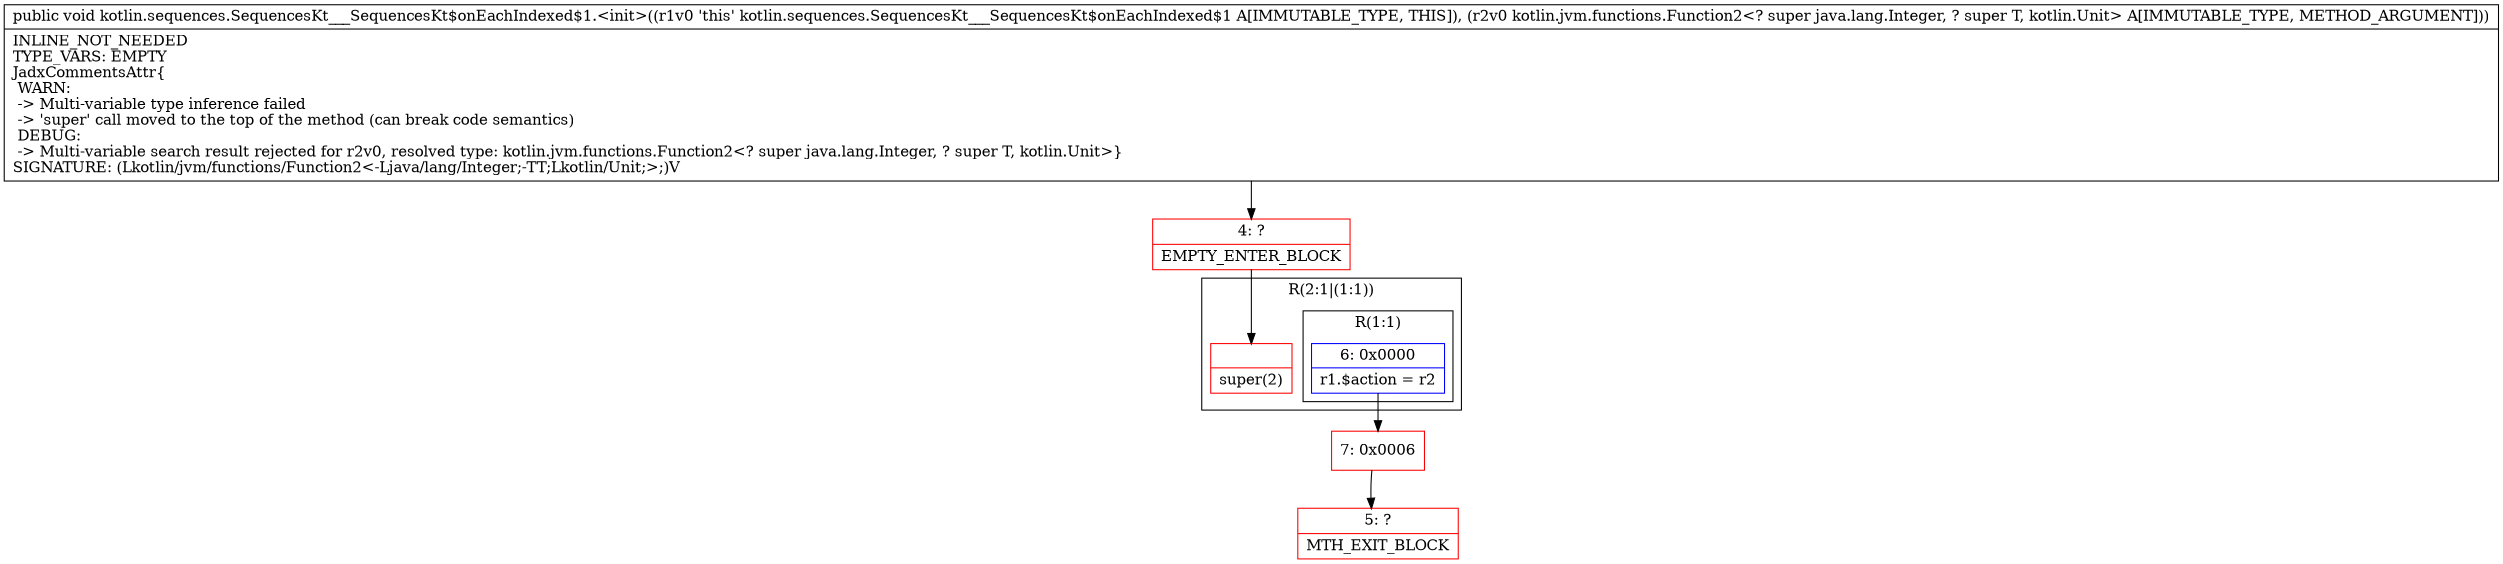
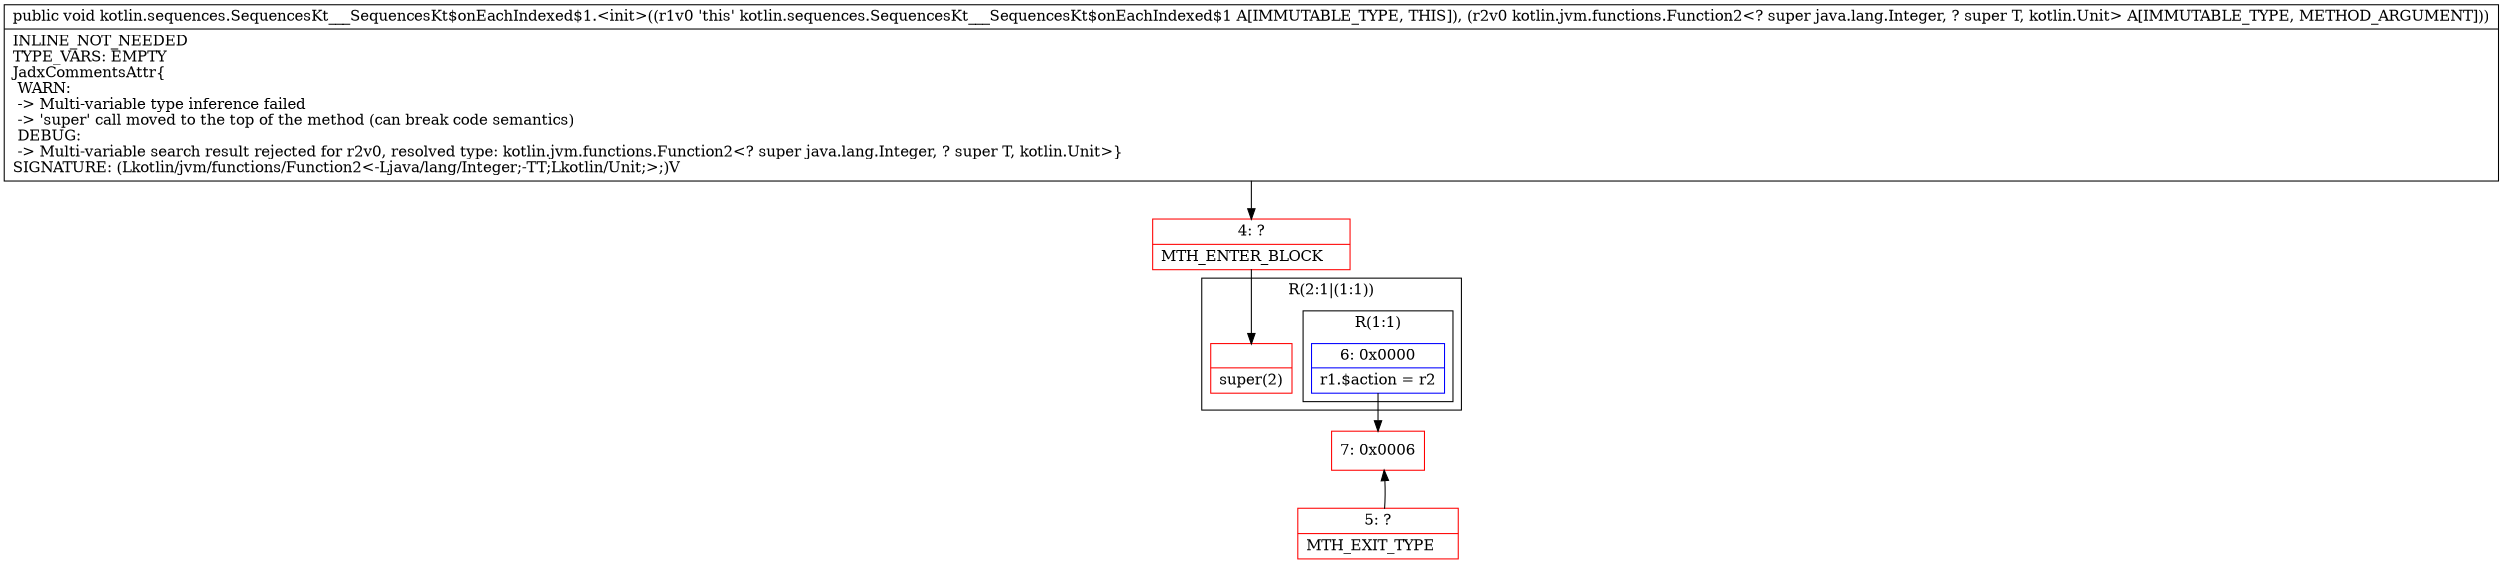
node "4: ?": text "EMPTY_ENTER_BLOCK" -> "MTH_ENTER_BLOCK"
edge "7: 0x0006" -> "5: ?": reversed
node "5: ?": text "MTH_EXIT_BLOCK" -> "MTH_EXIT_TYPE"
